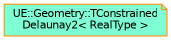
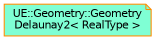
node "UE::Geometry::TConstrained Delaunay2< RealType >": label "UE::Geometry::TConstrained Delaunay2< RealType >" -> "UE::Geometry::Geometry Delaunay2< RealType >"
